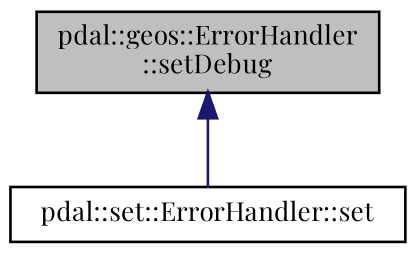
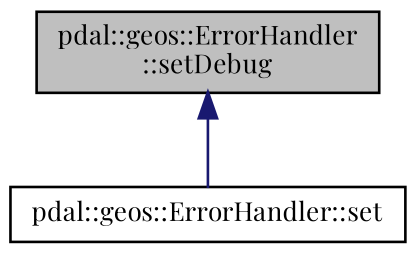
node "pdal::set::ErrorHandler::set": label "pdal::set::ErrorHandler::set" -> "pdal::geos::ErrorHandler::set"
